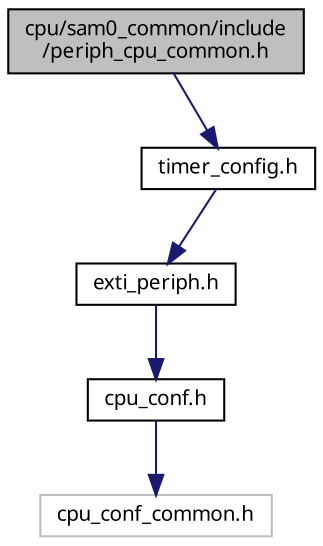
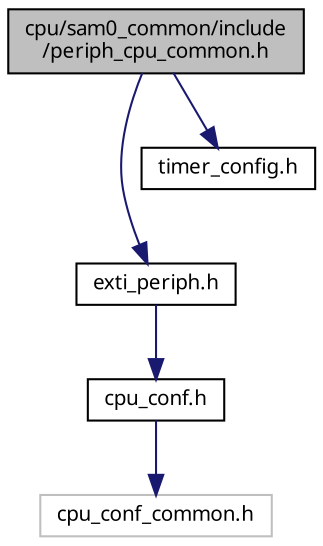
edge "timer_config.h" -> "exti_periph.h": now "cpu/sam0_common/include /periph_cpu_common.h" -> "exti_periph.h"
